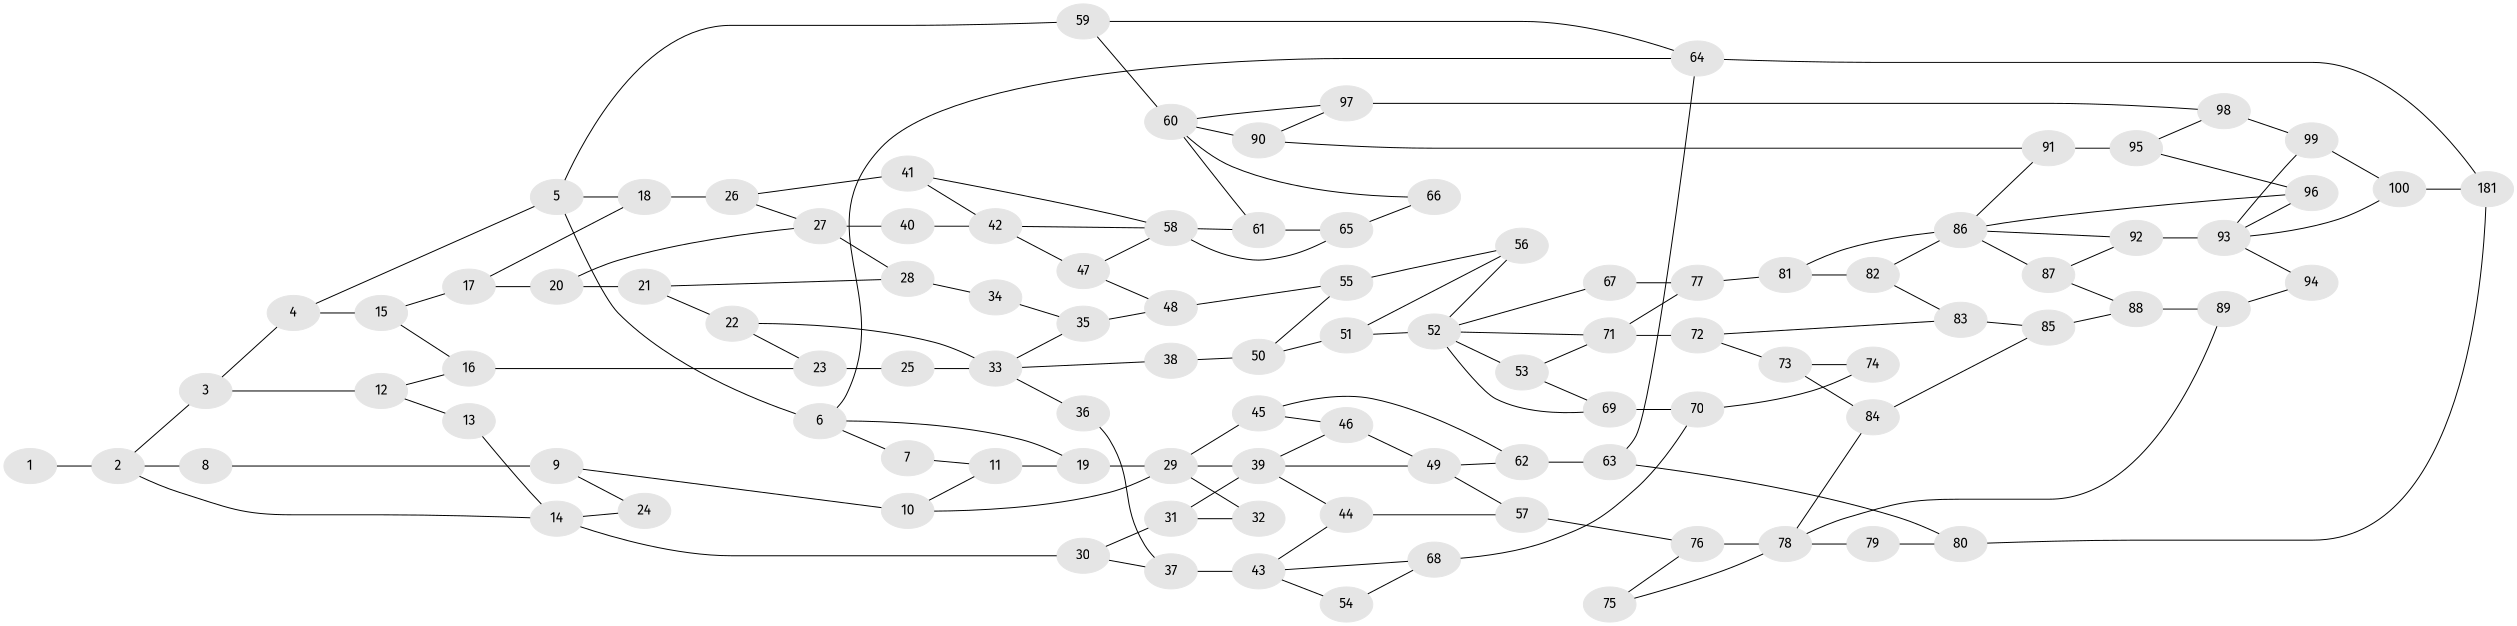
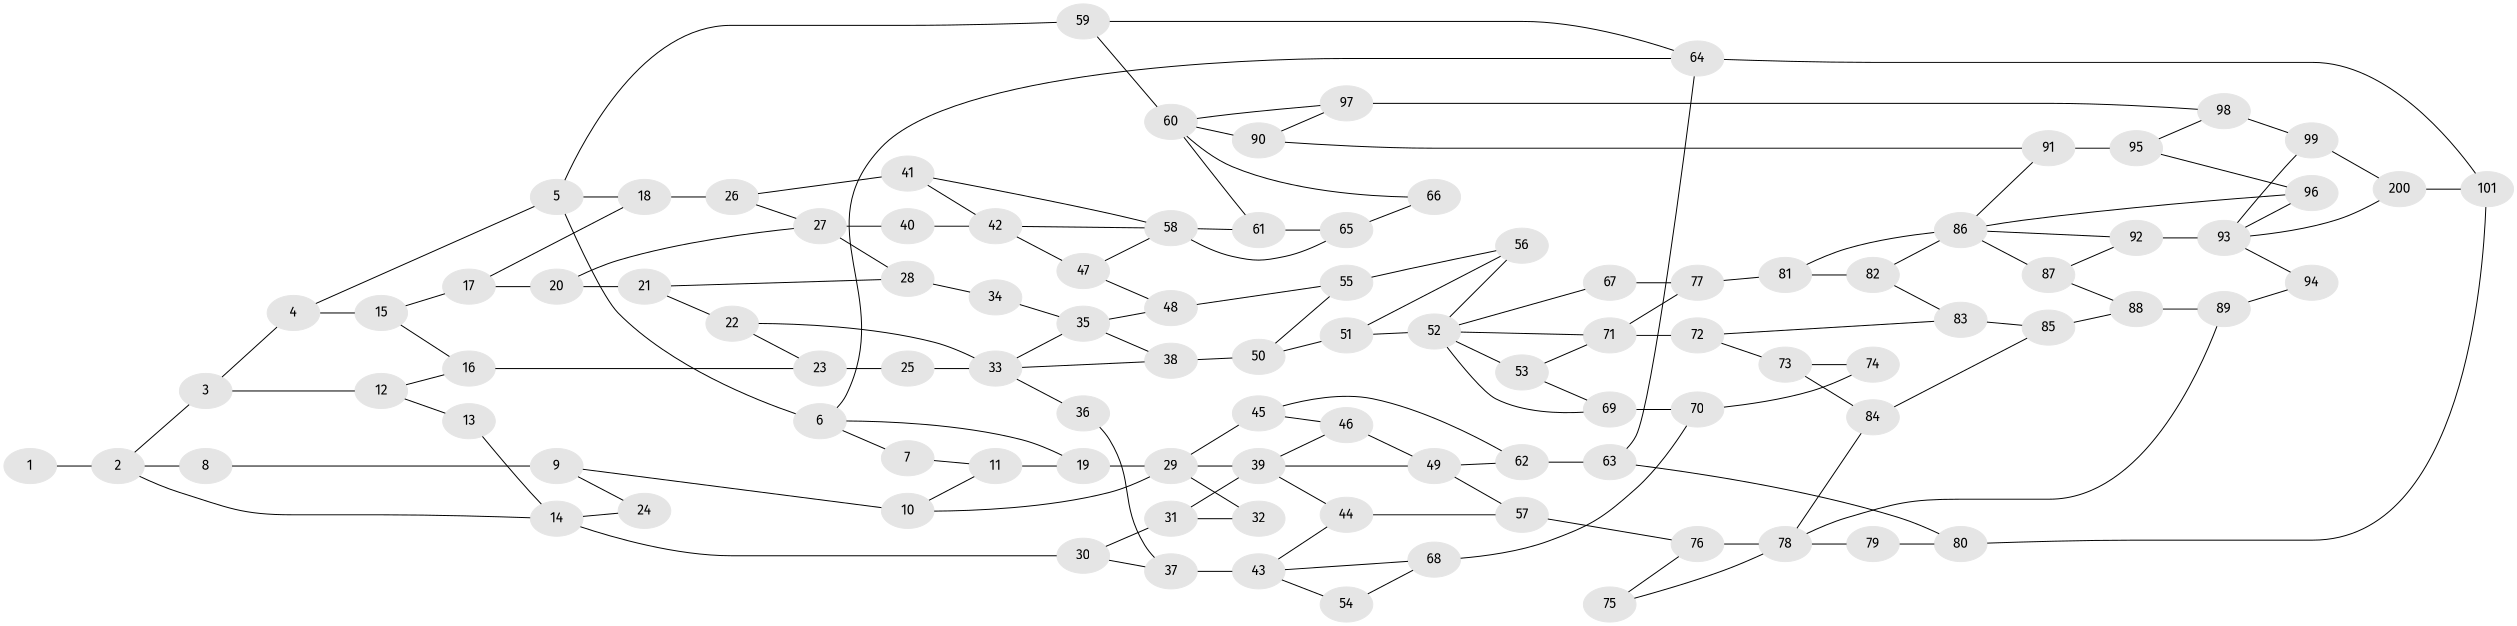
node "100": label "100" -> "200"
node "181": label "181" -> "101"
edge "35" -- "38": added
